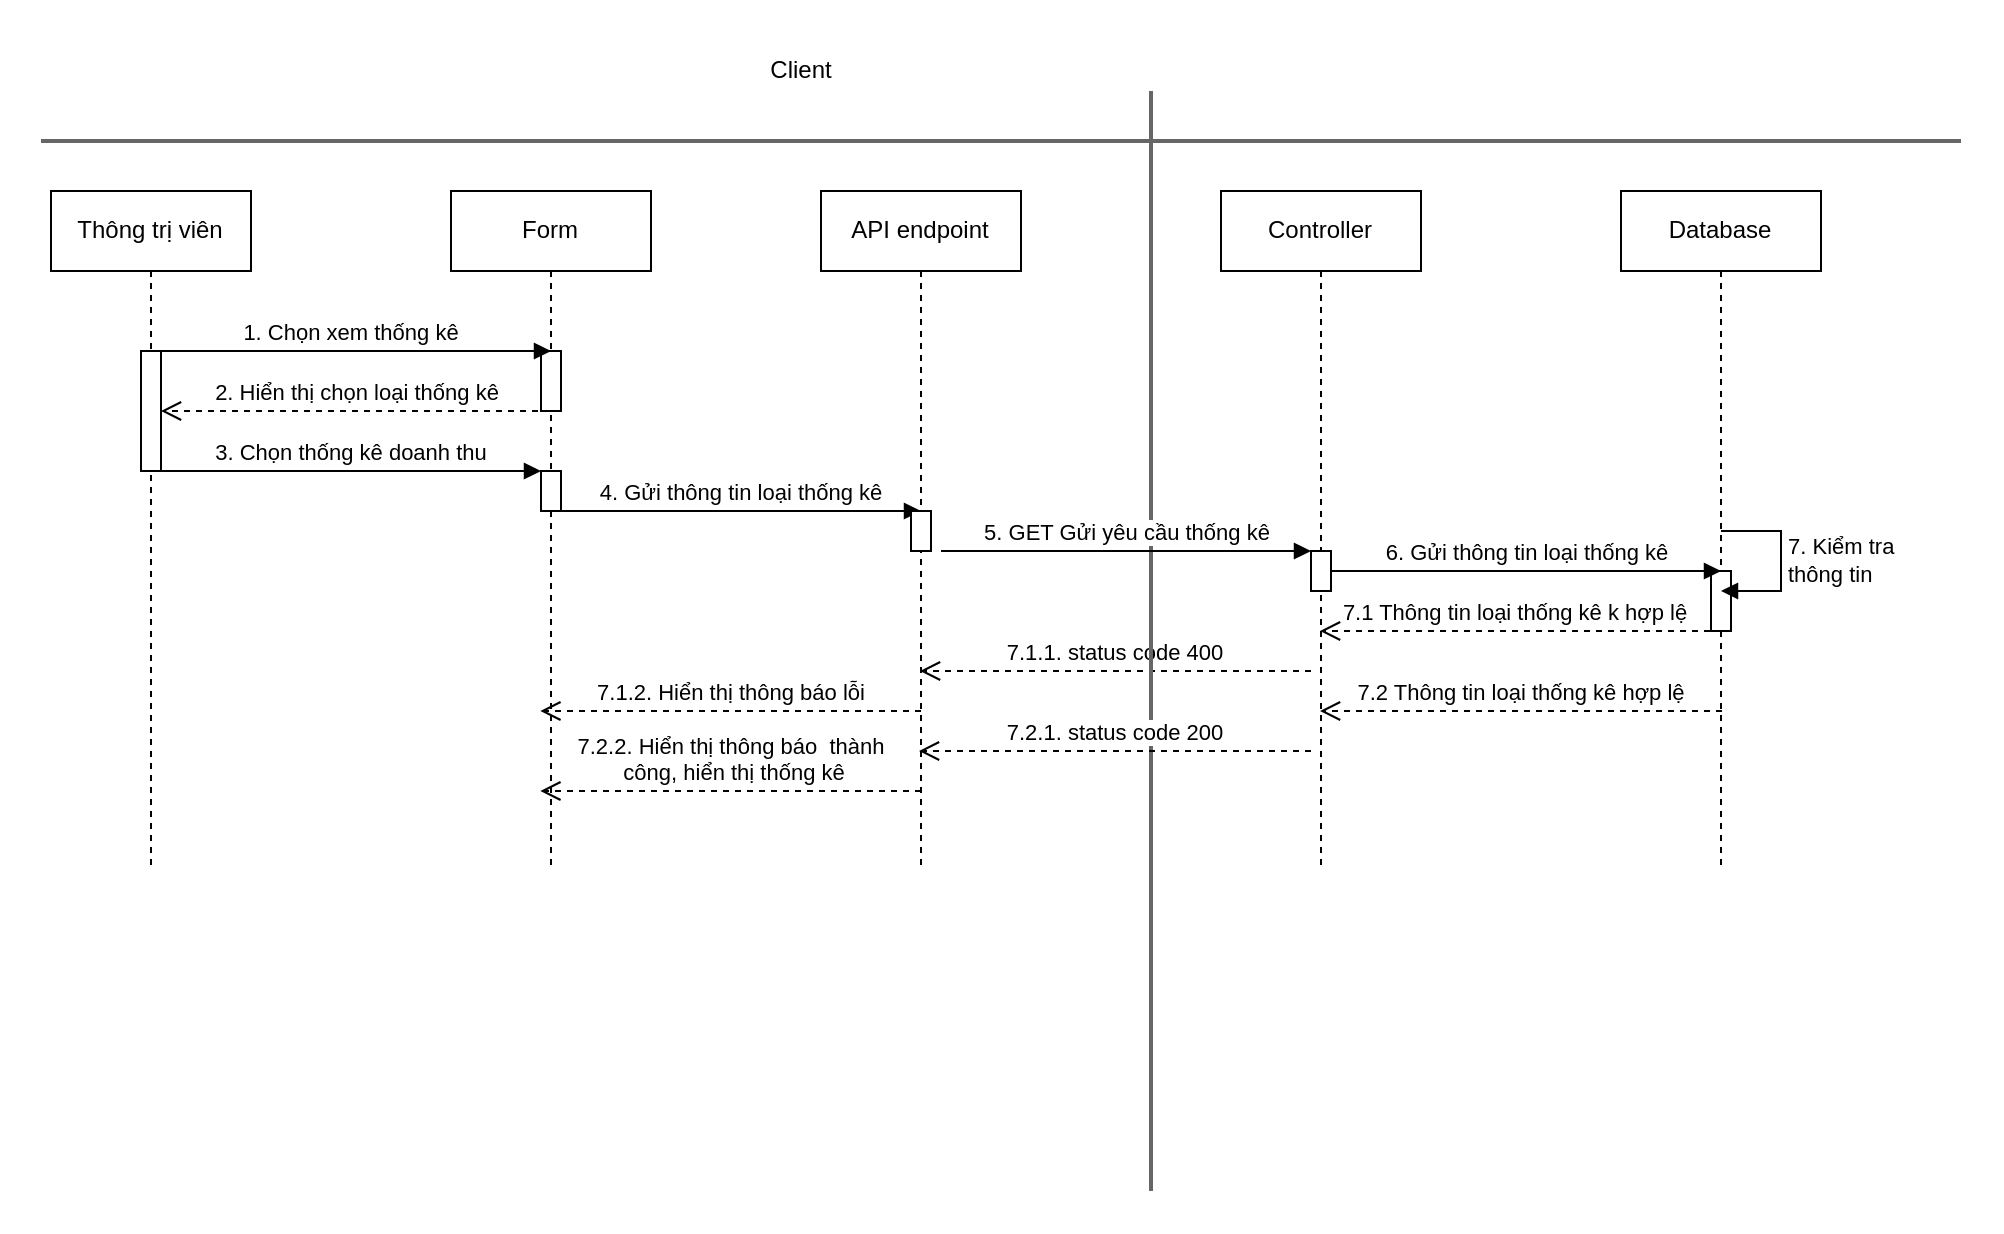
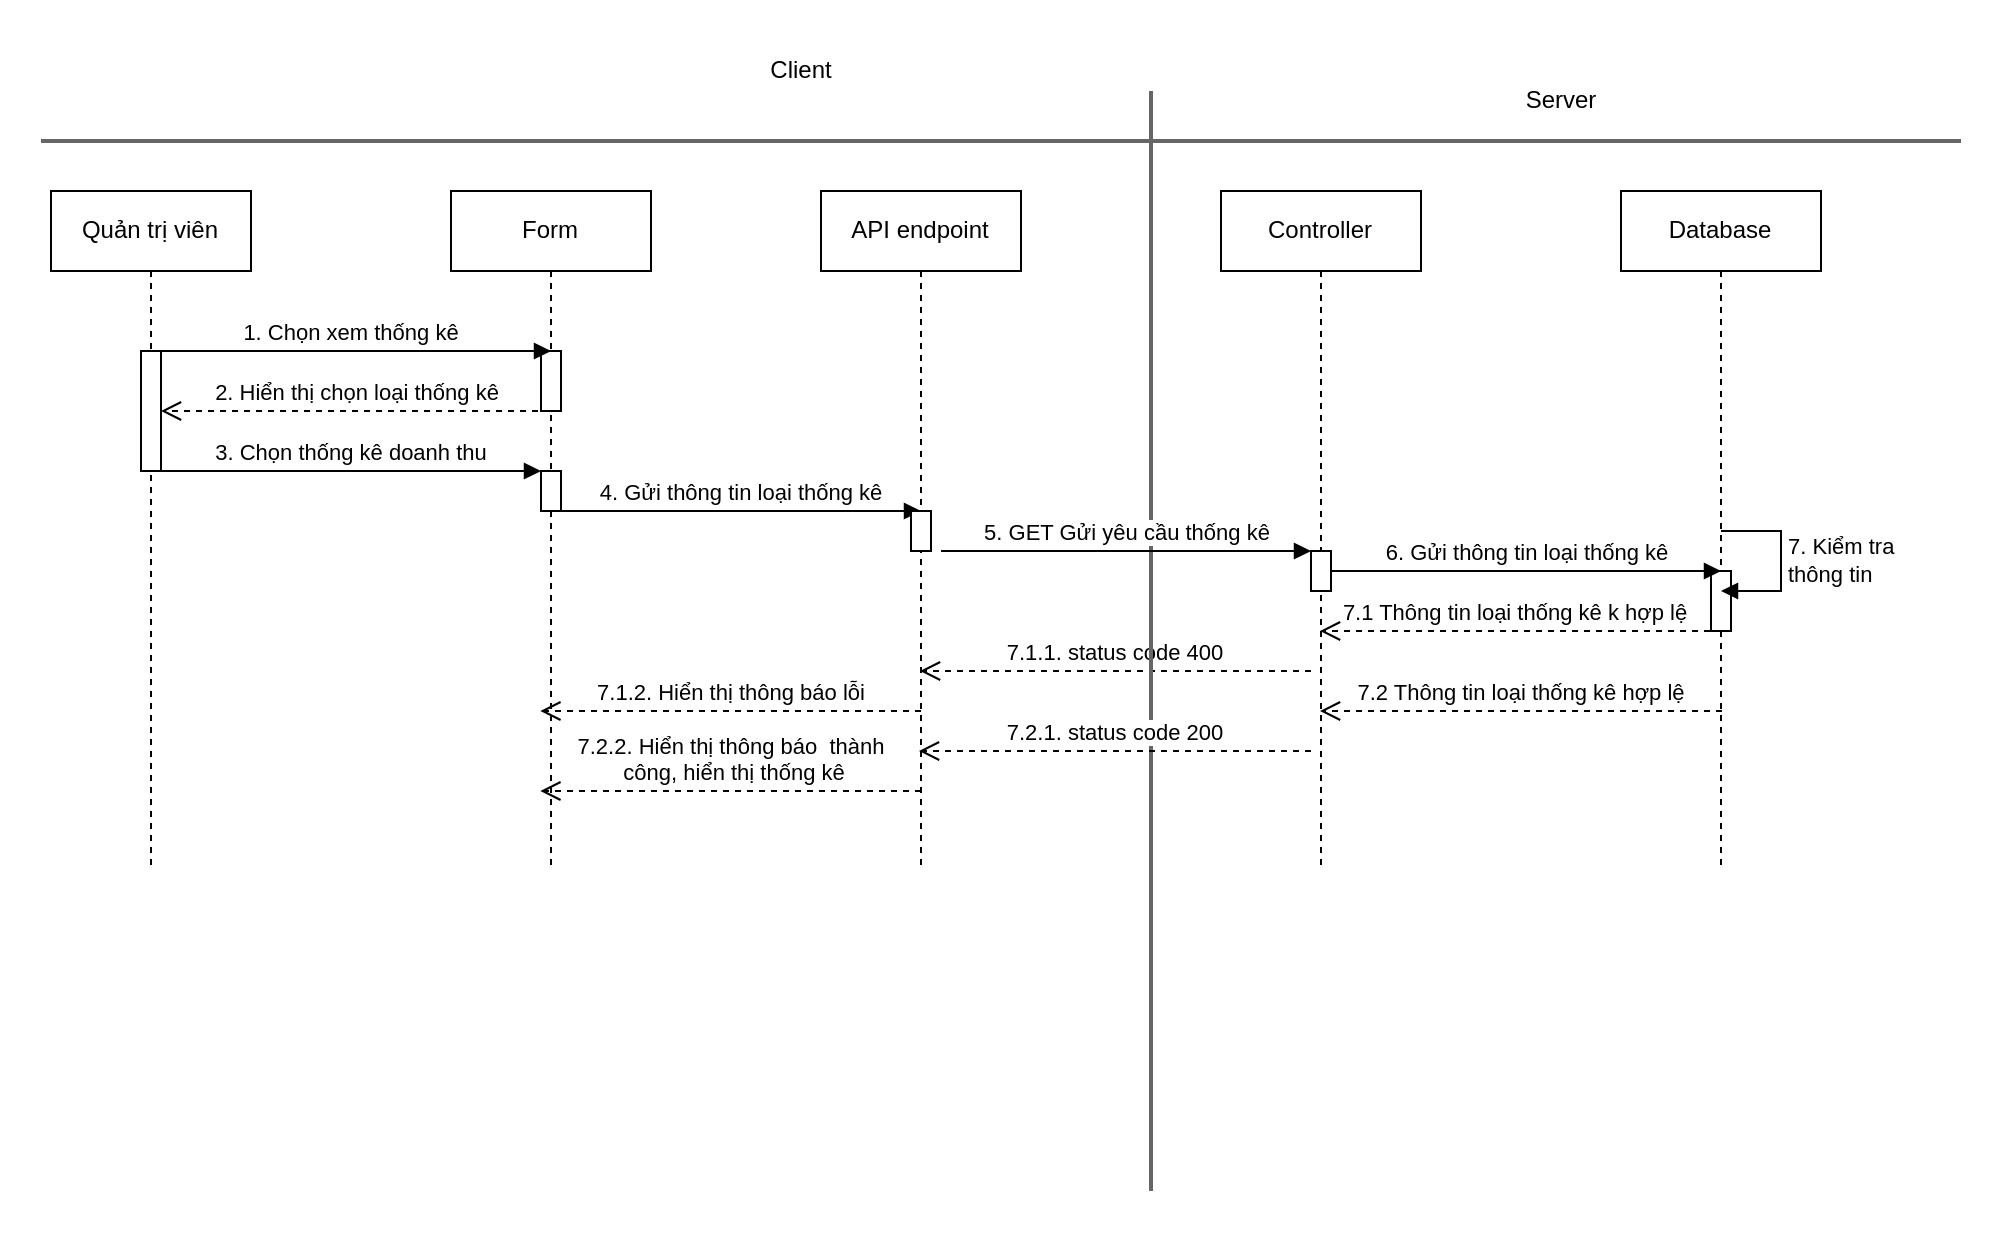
node "Server": added
node "Thông trị viên": label "Thông trị viên" -> "Quản trị viên"
